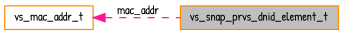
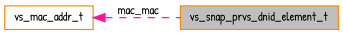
edge "vs_snap_prvs_dnid_element_t" -> "vs_mac_addr_t": label " mac_addr" -> " mac_mac"
